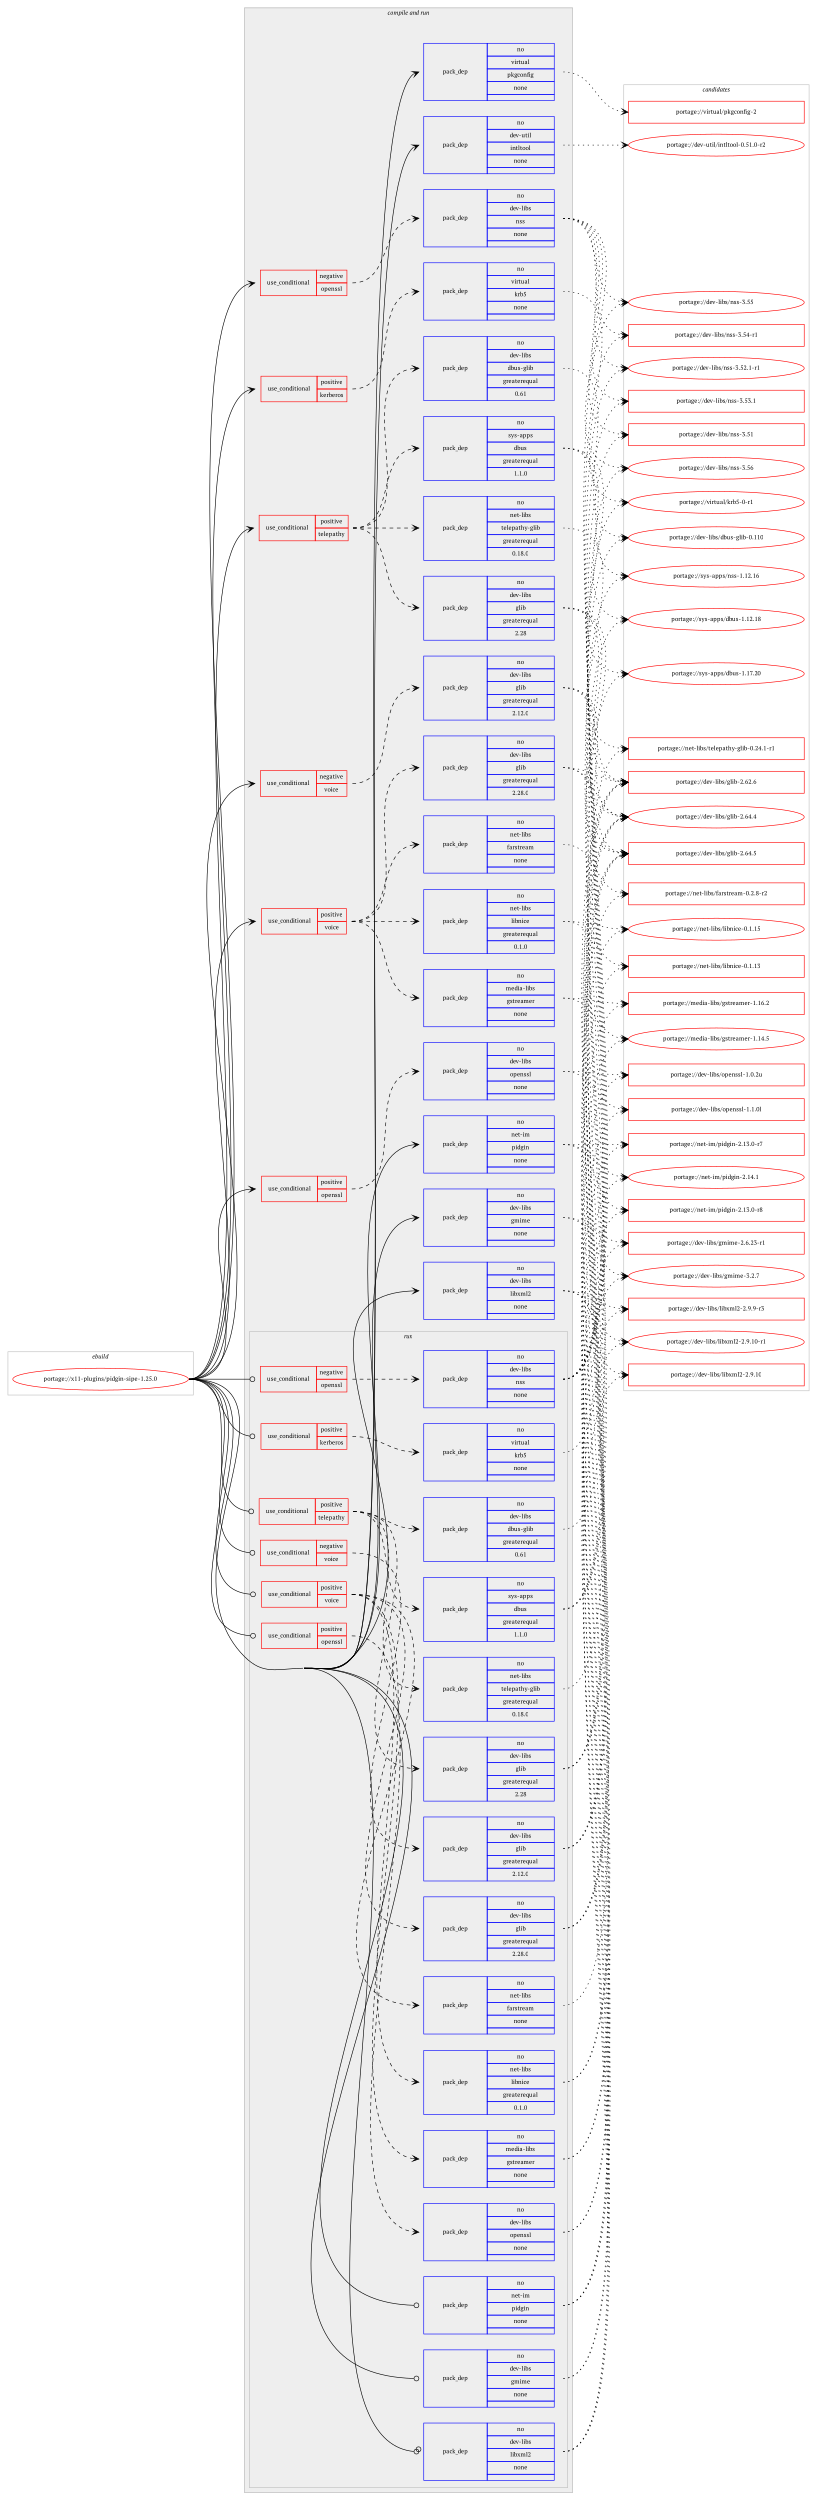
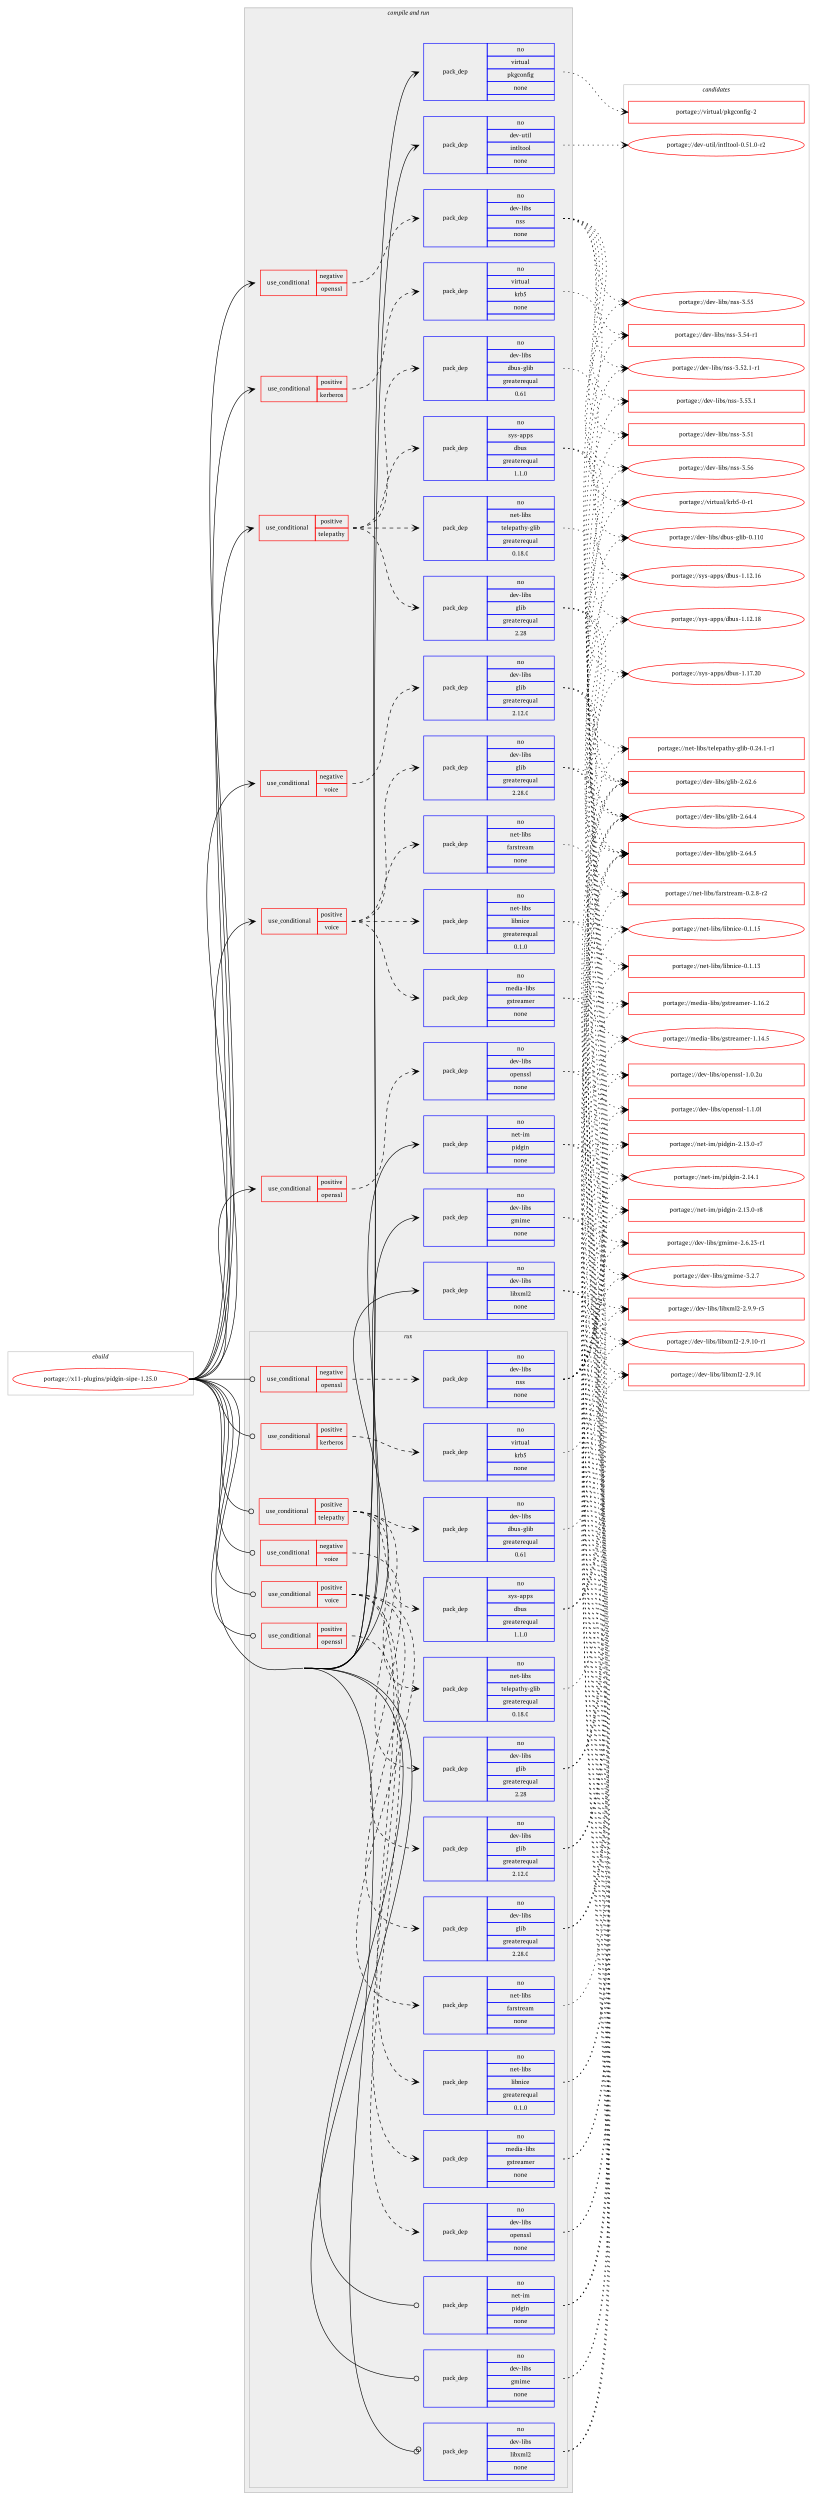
node "portage://sys-apps/nss-1.12.16": label "portage://sys-apps/nss-1.12.16" -> "portage://sys-apps/dbus-1.12.16"
